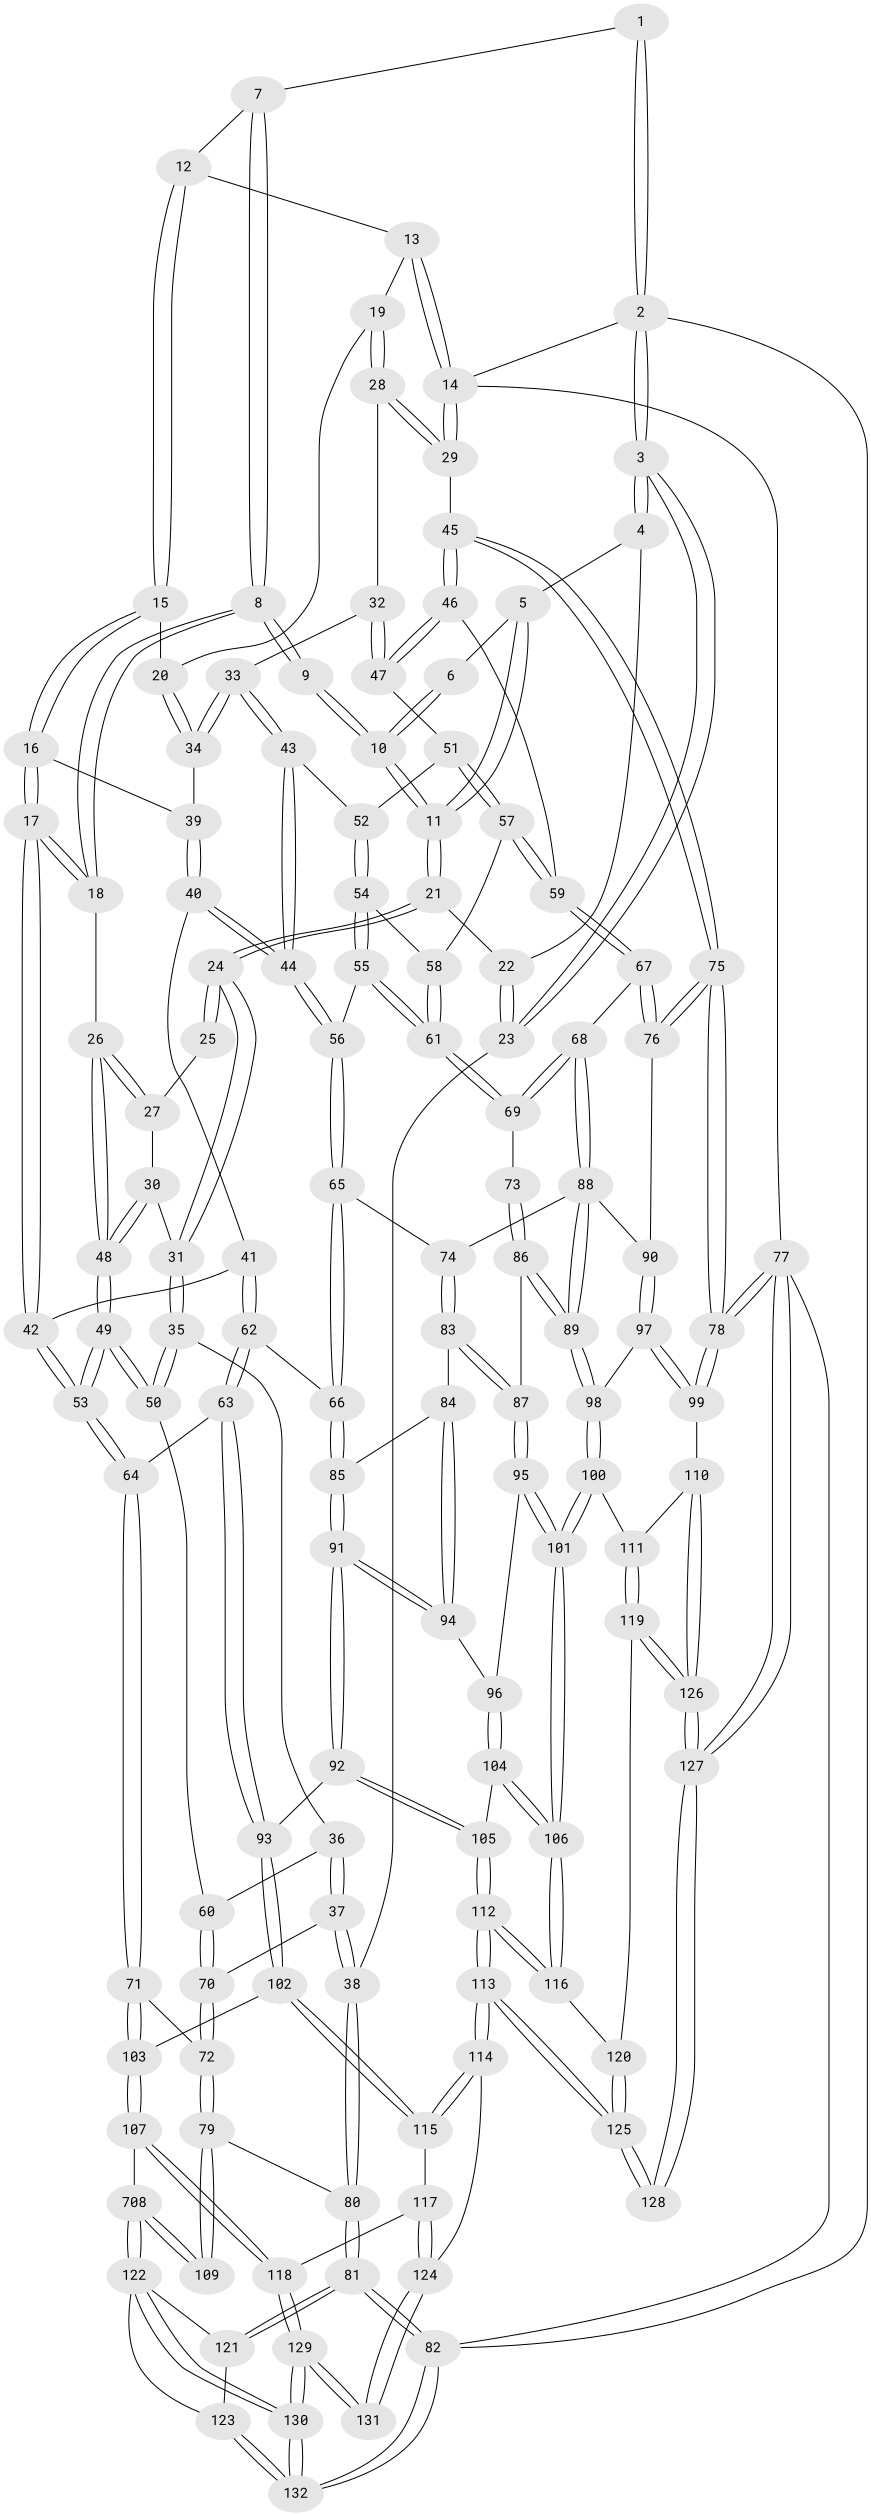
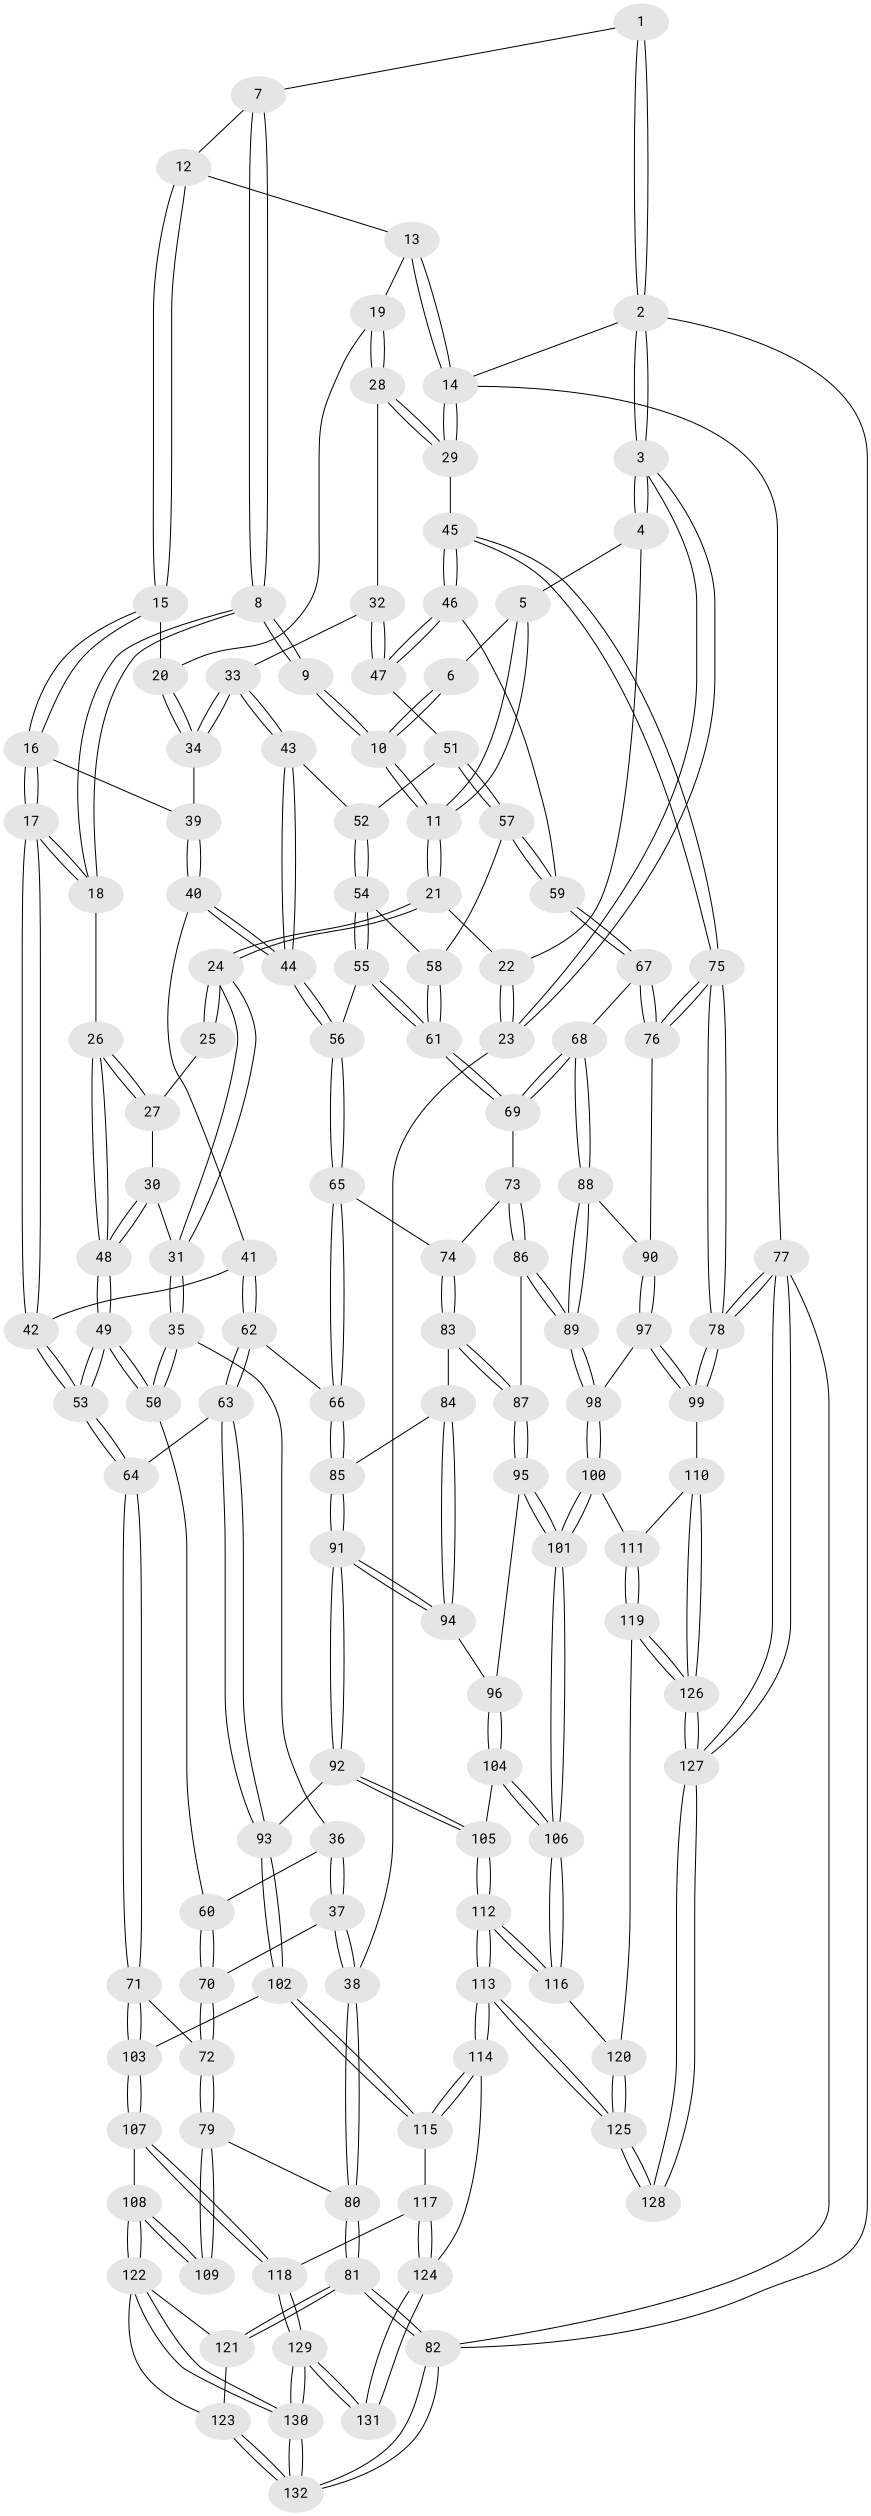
edge "88" -- "74": now "73" -- "74"
node "708": label "708" -> "108"
